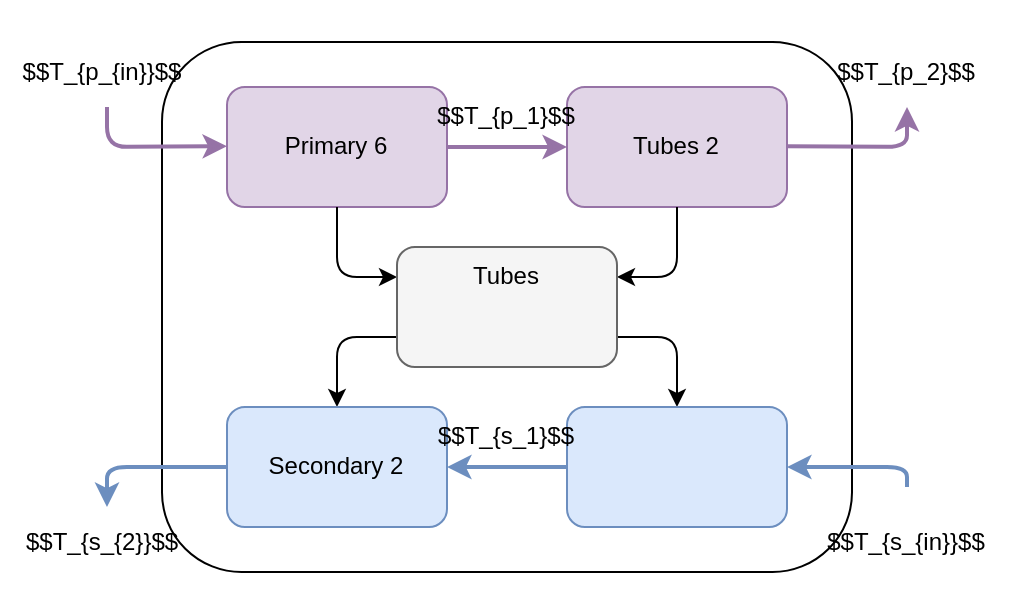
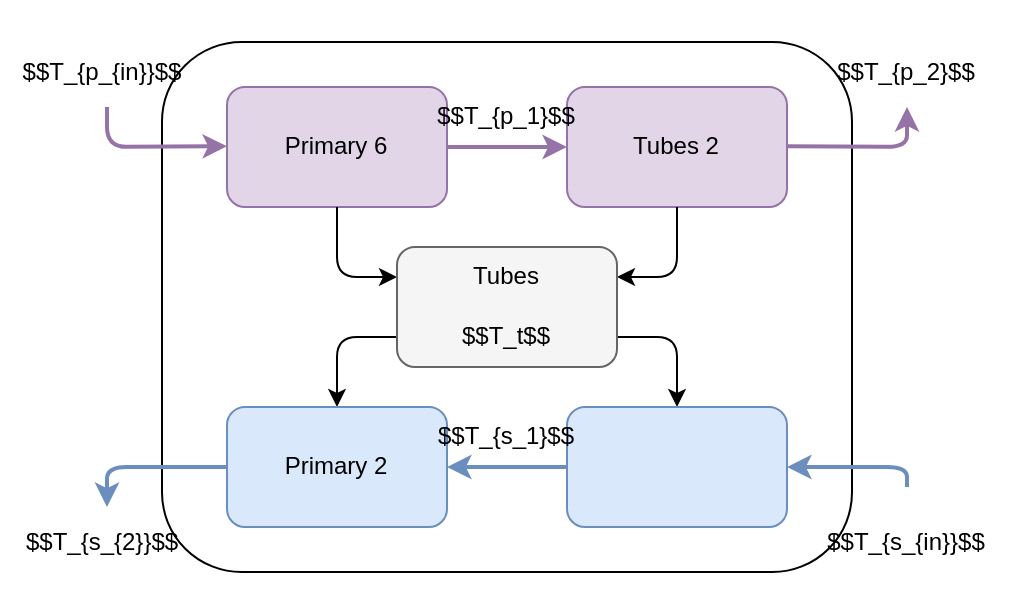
node "$$T_t$$": added
node "Secondary 2": label "Secondary 2" -> "Primary 2"
